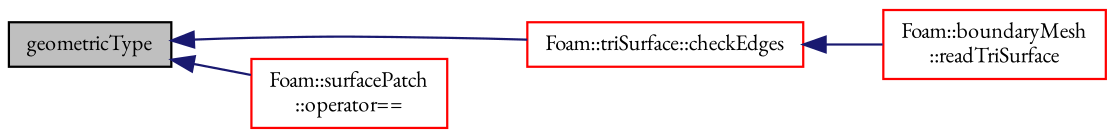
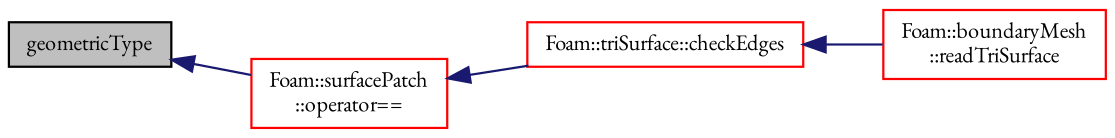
edge "Foam::triSurface::checkEdges" -> "geometricType": now "Foam::triSurface::checkEdges" -> "Foam::surfacePatch ::operator=="
